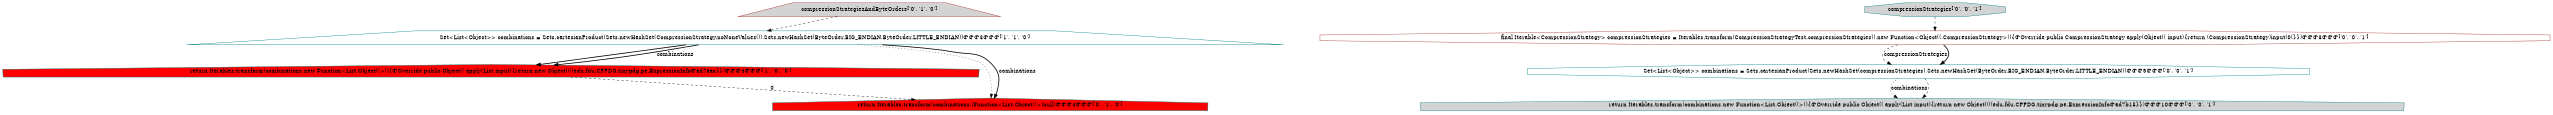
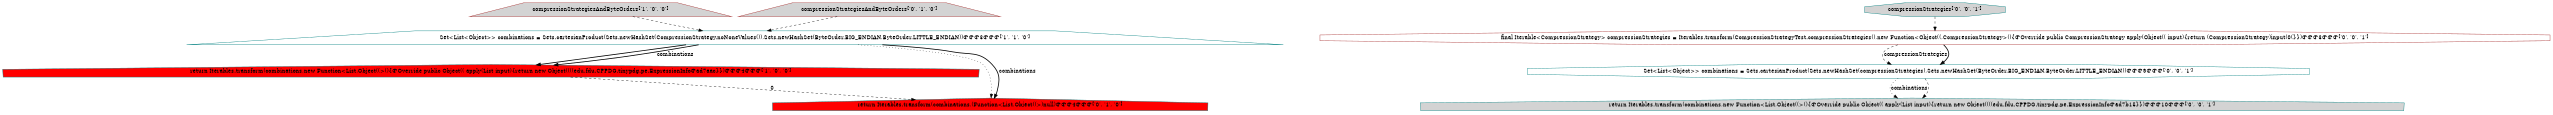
node "compressionStrategiesAndByteOrders['1', '0', '0']": added
